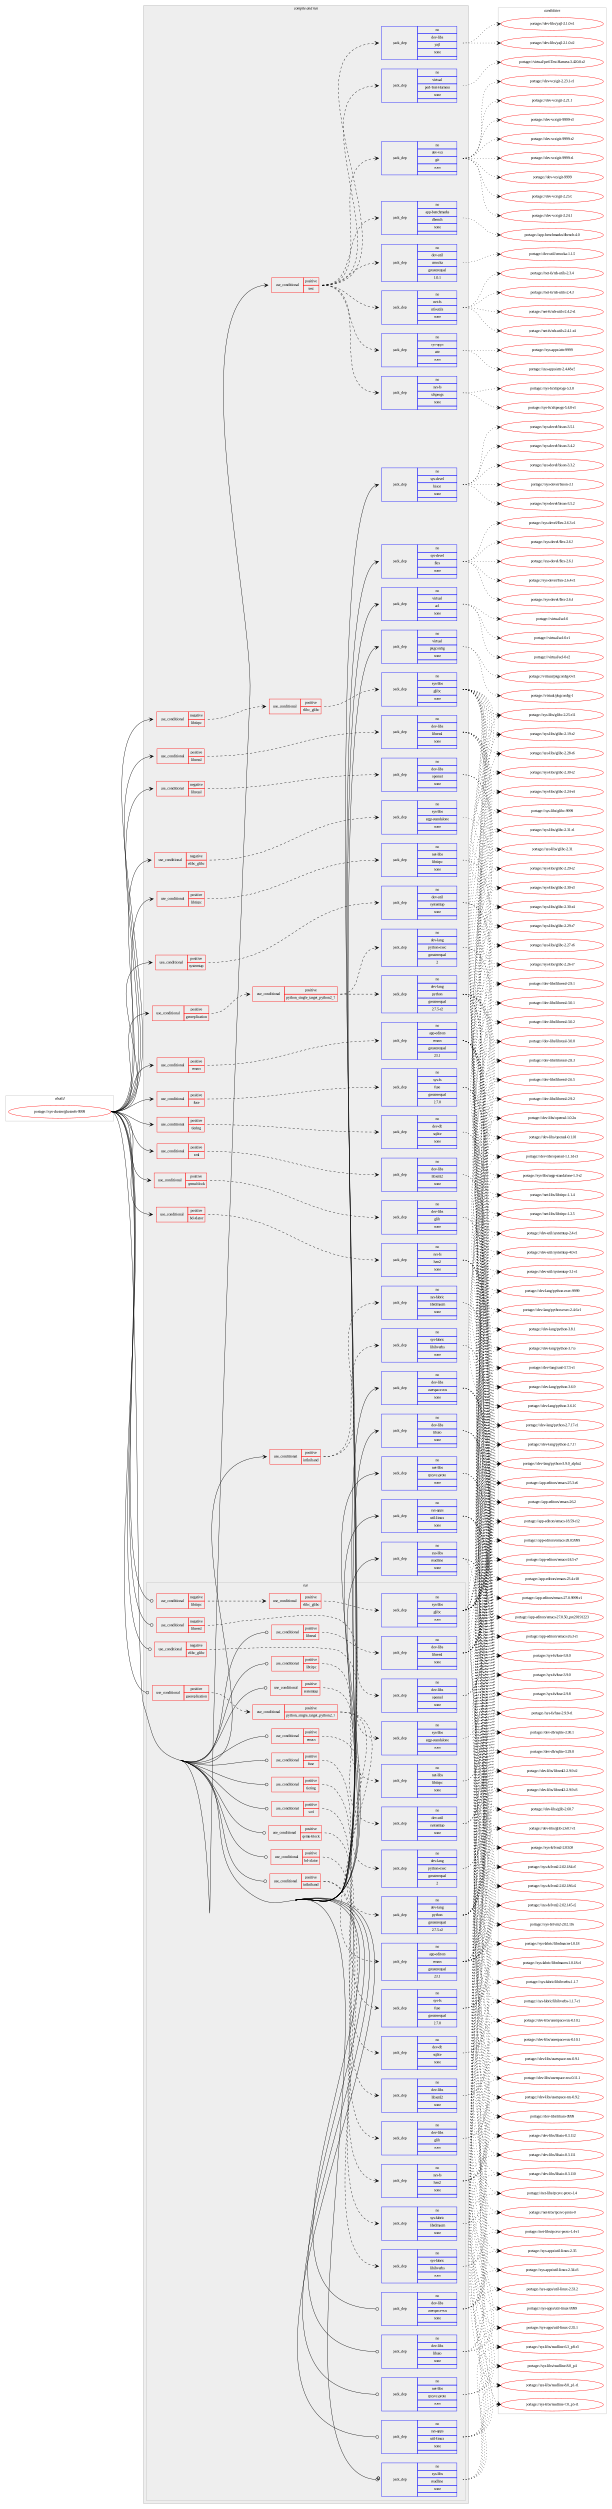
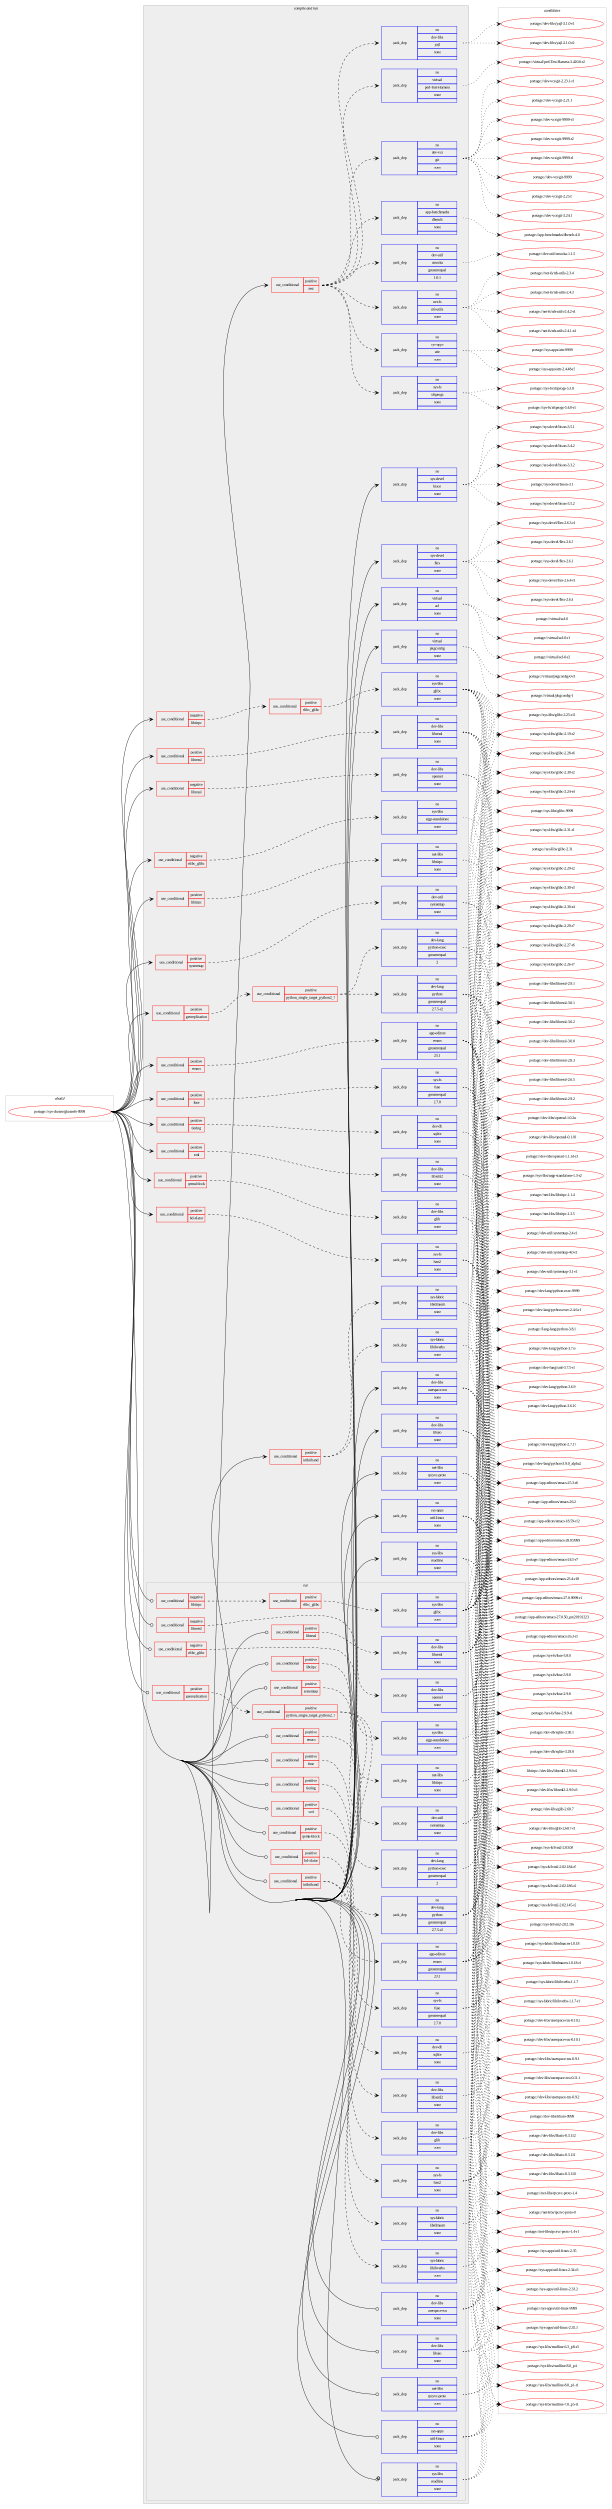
node "portage://dev-lang/python-3.8.1": label "portage://dev-lang/python-3.8.1" -> "portage://lang-lang/python-3.8.1"
node "portage://dev-lang/python-2.7.17-r1": removed
node "portage://dev-libs/libxml2-2.9.9-r2": label "portage://dev-libs/libxml2-2.9.9-r2" -> "libtirpc://dev-libs/libxml2-2.9.9-r2"
